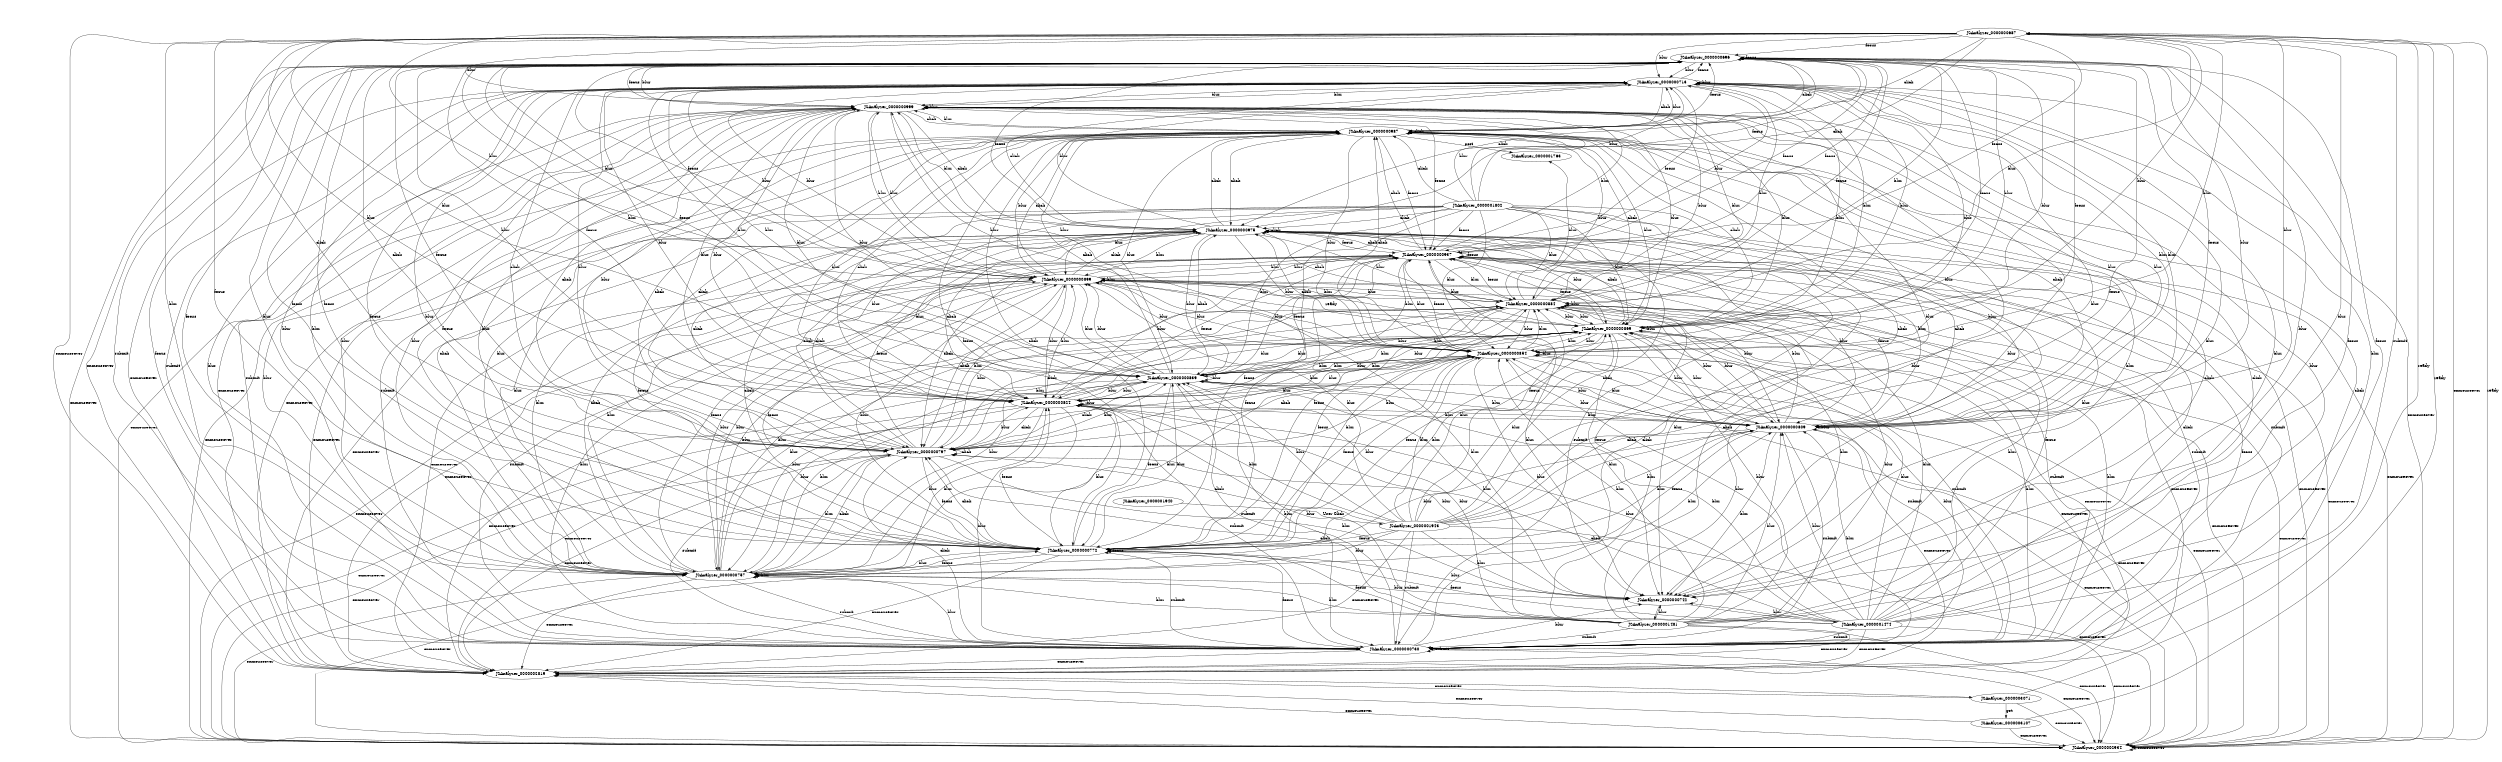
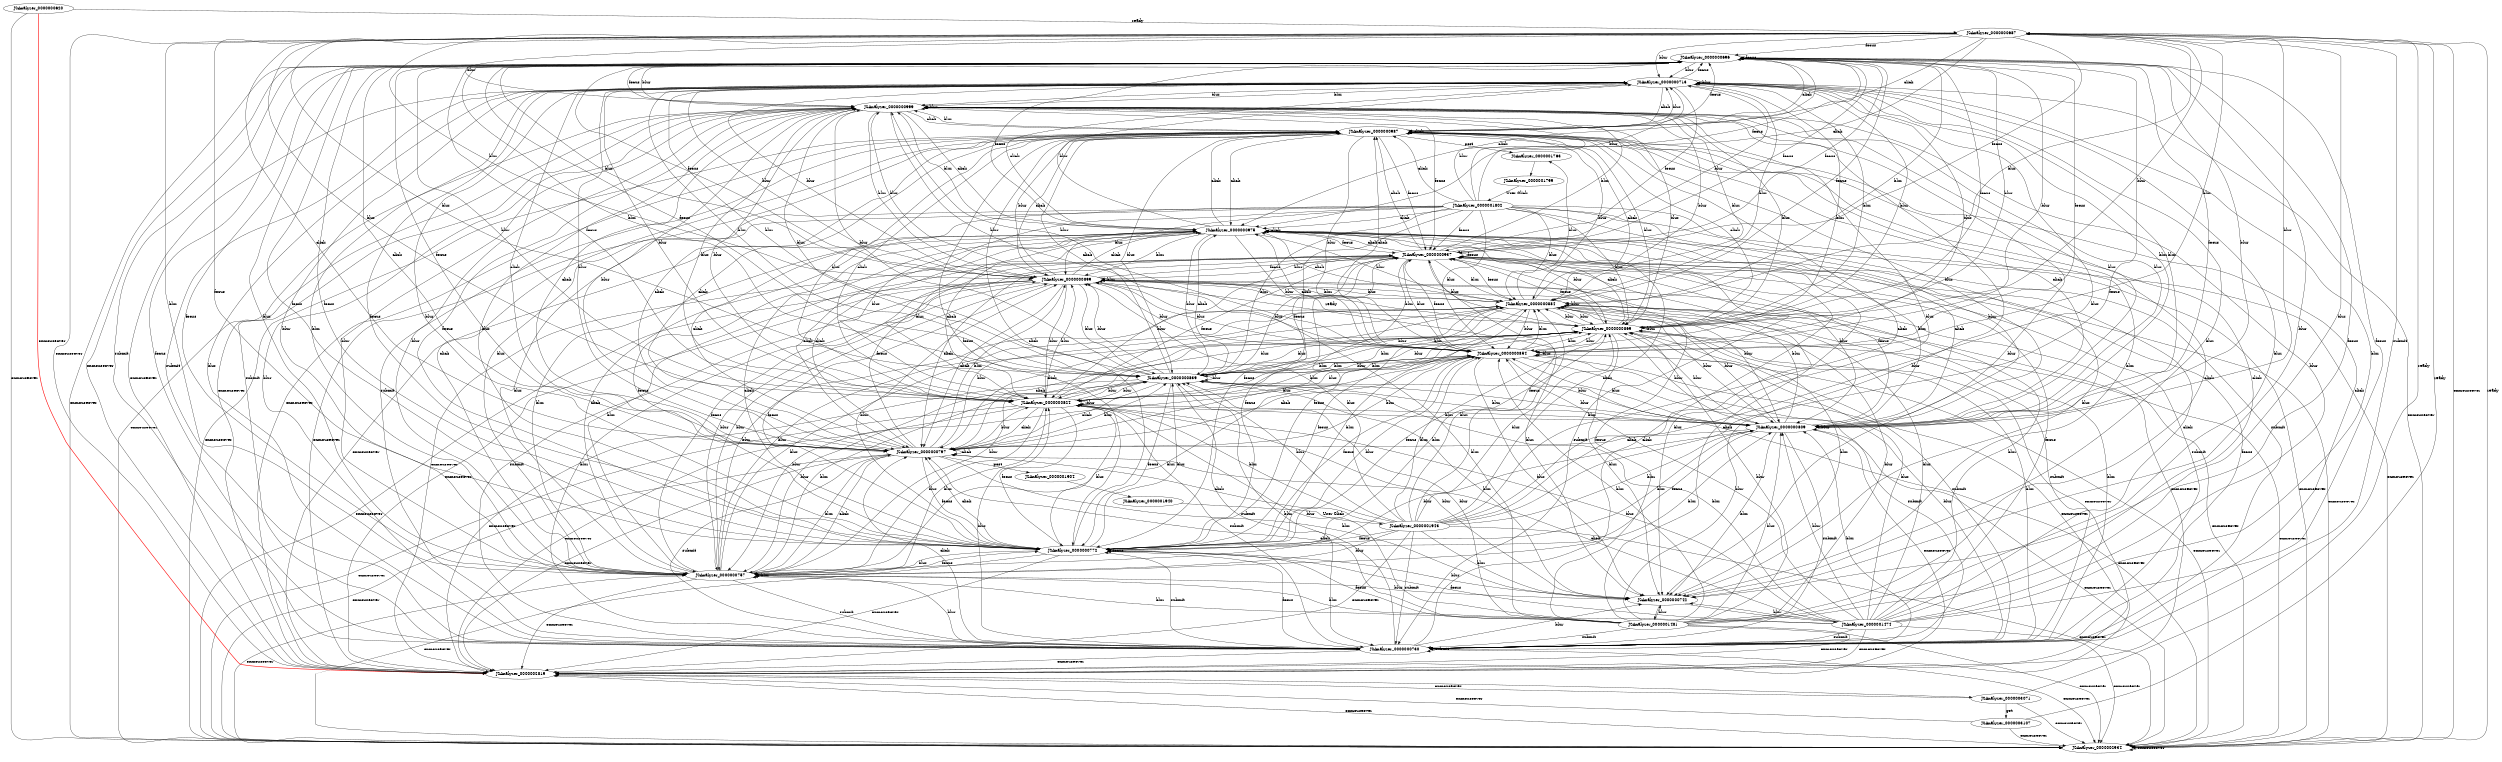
node "JSAnalyzer_0000000620": added
node "JSAnalyzer_0000001799": added
edge "JSAnalyzer_0000000899" -> "JSAnalyzer_0000000937": label "blur" -> "focus"
edge "JSAnalyzer_0000000869" -> "JSAnalyzer_0000000797": label "blur" -> "click"
node "JSAnalyzer_0000001904": added
